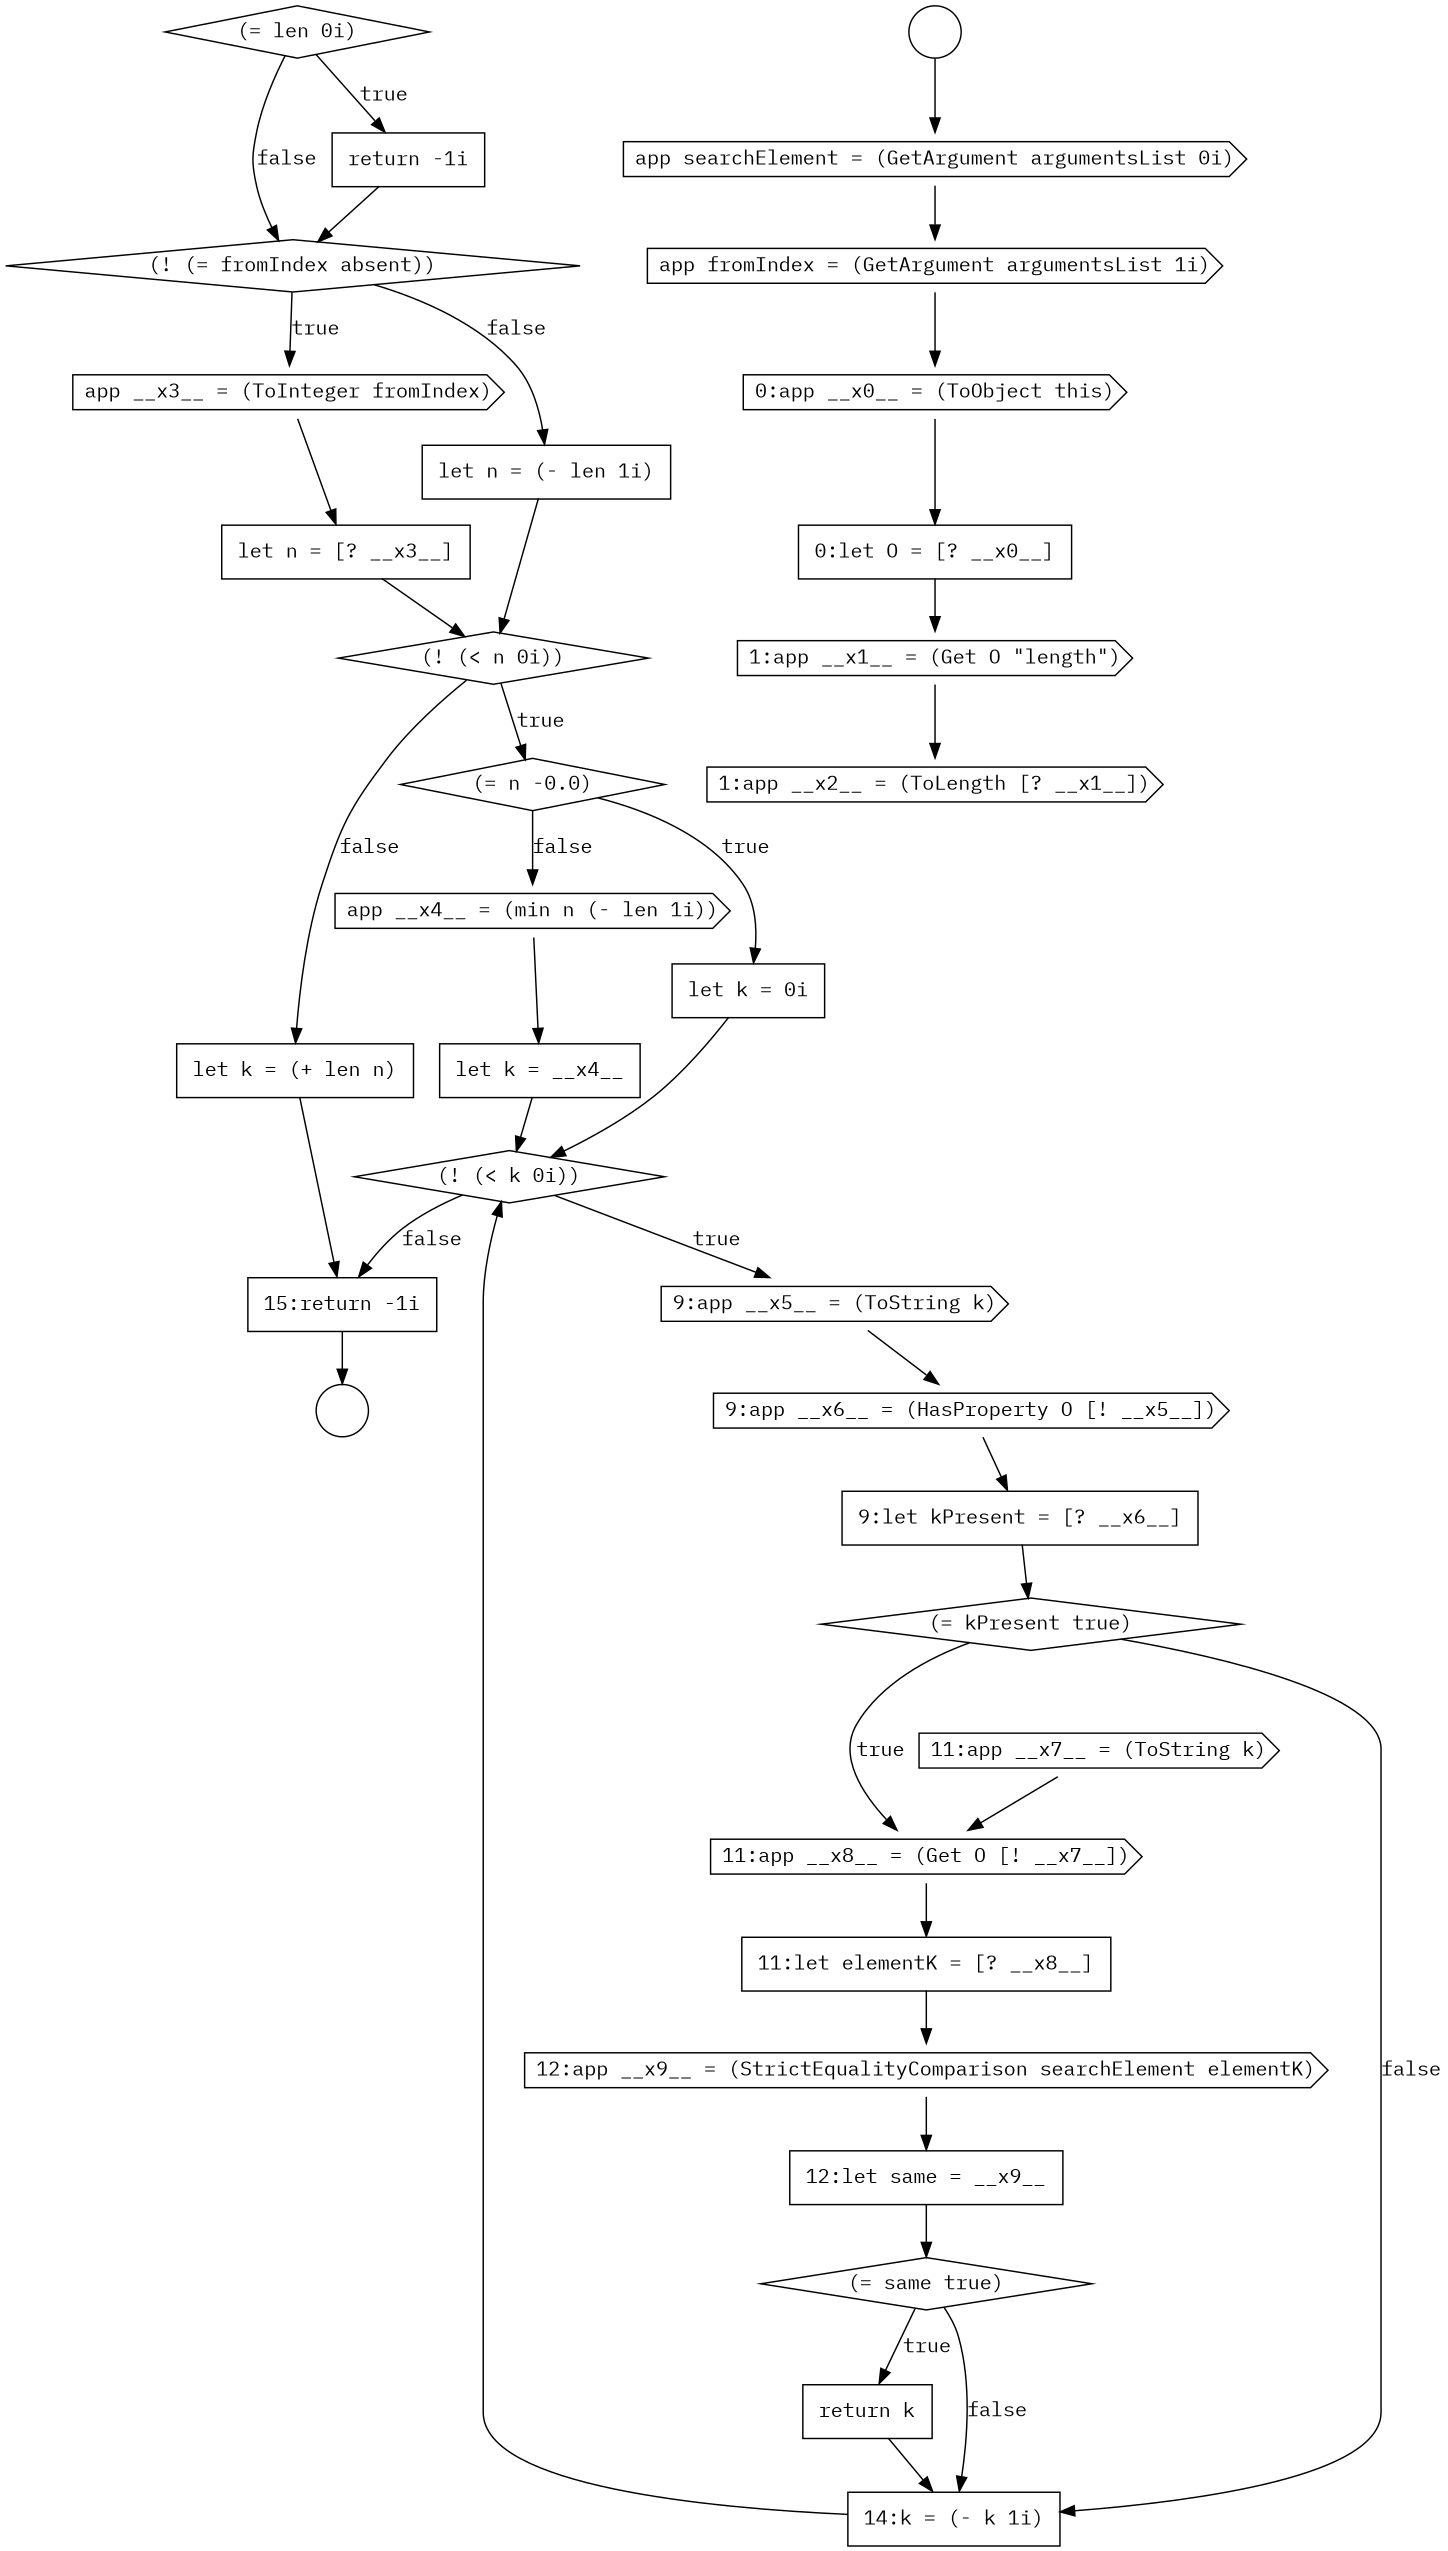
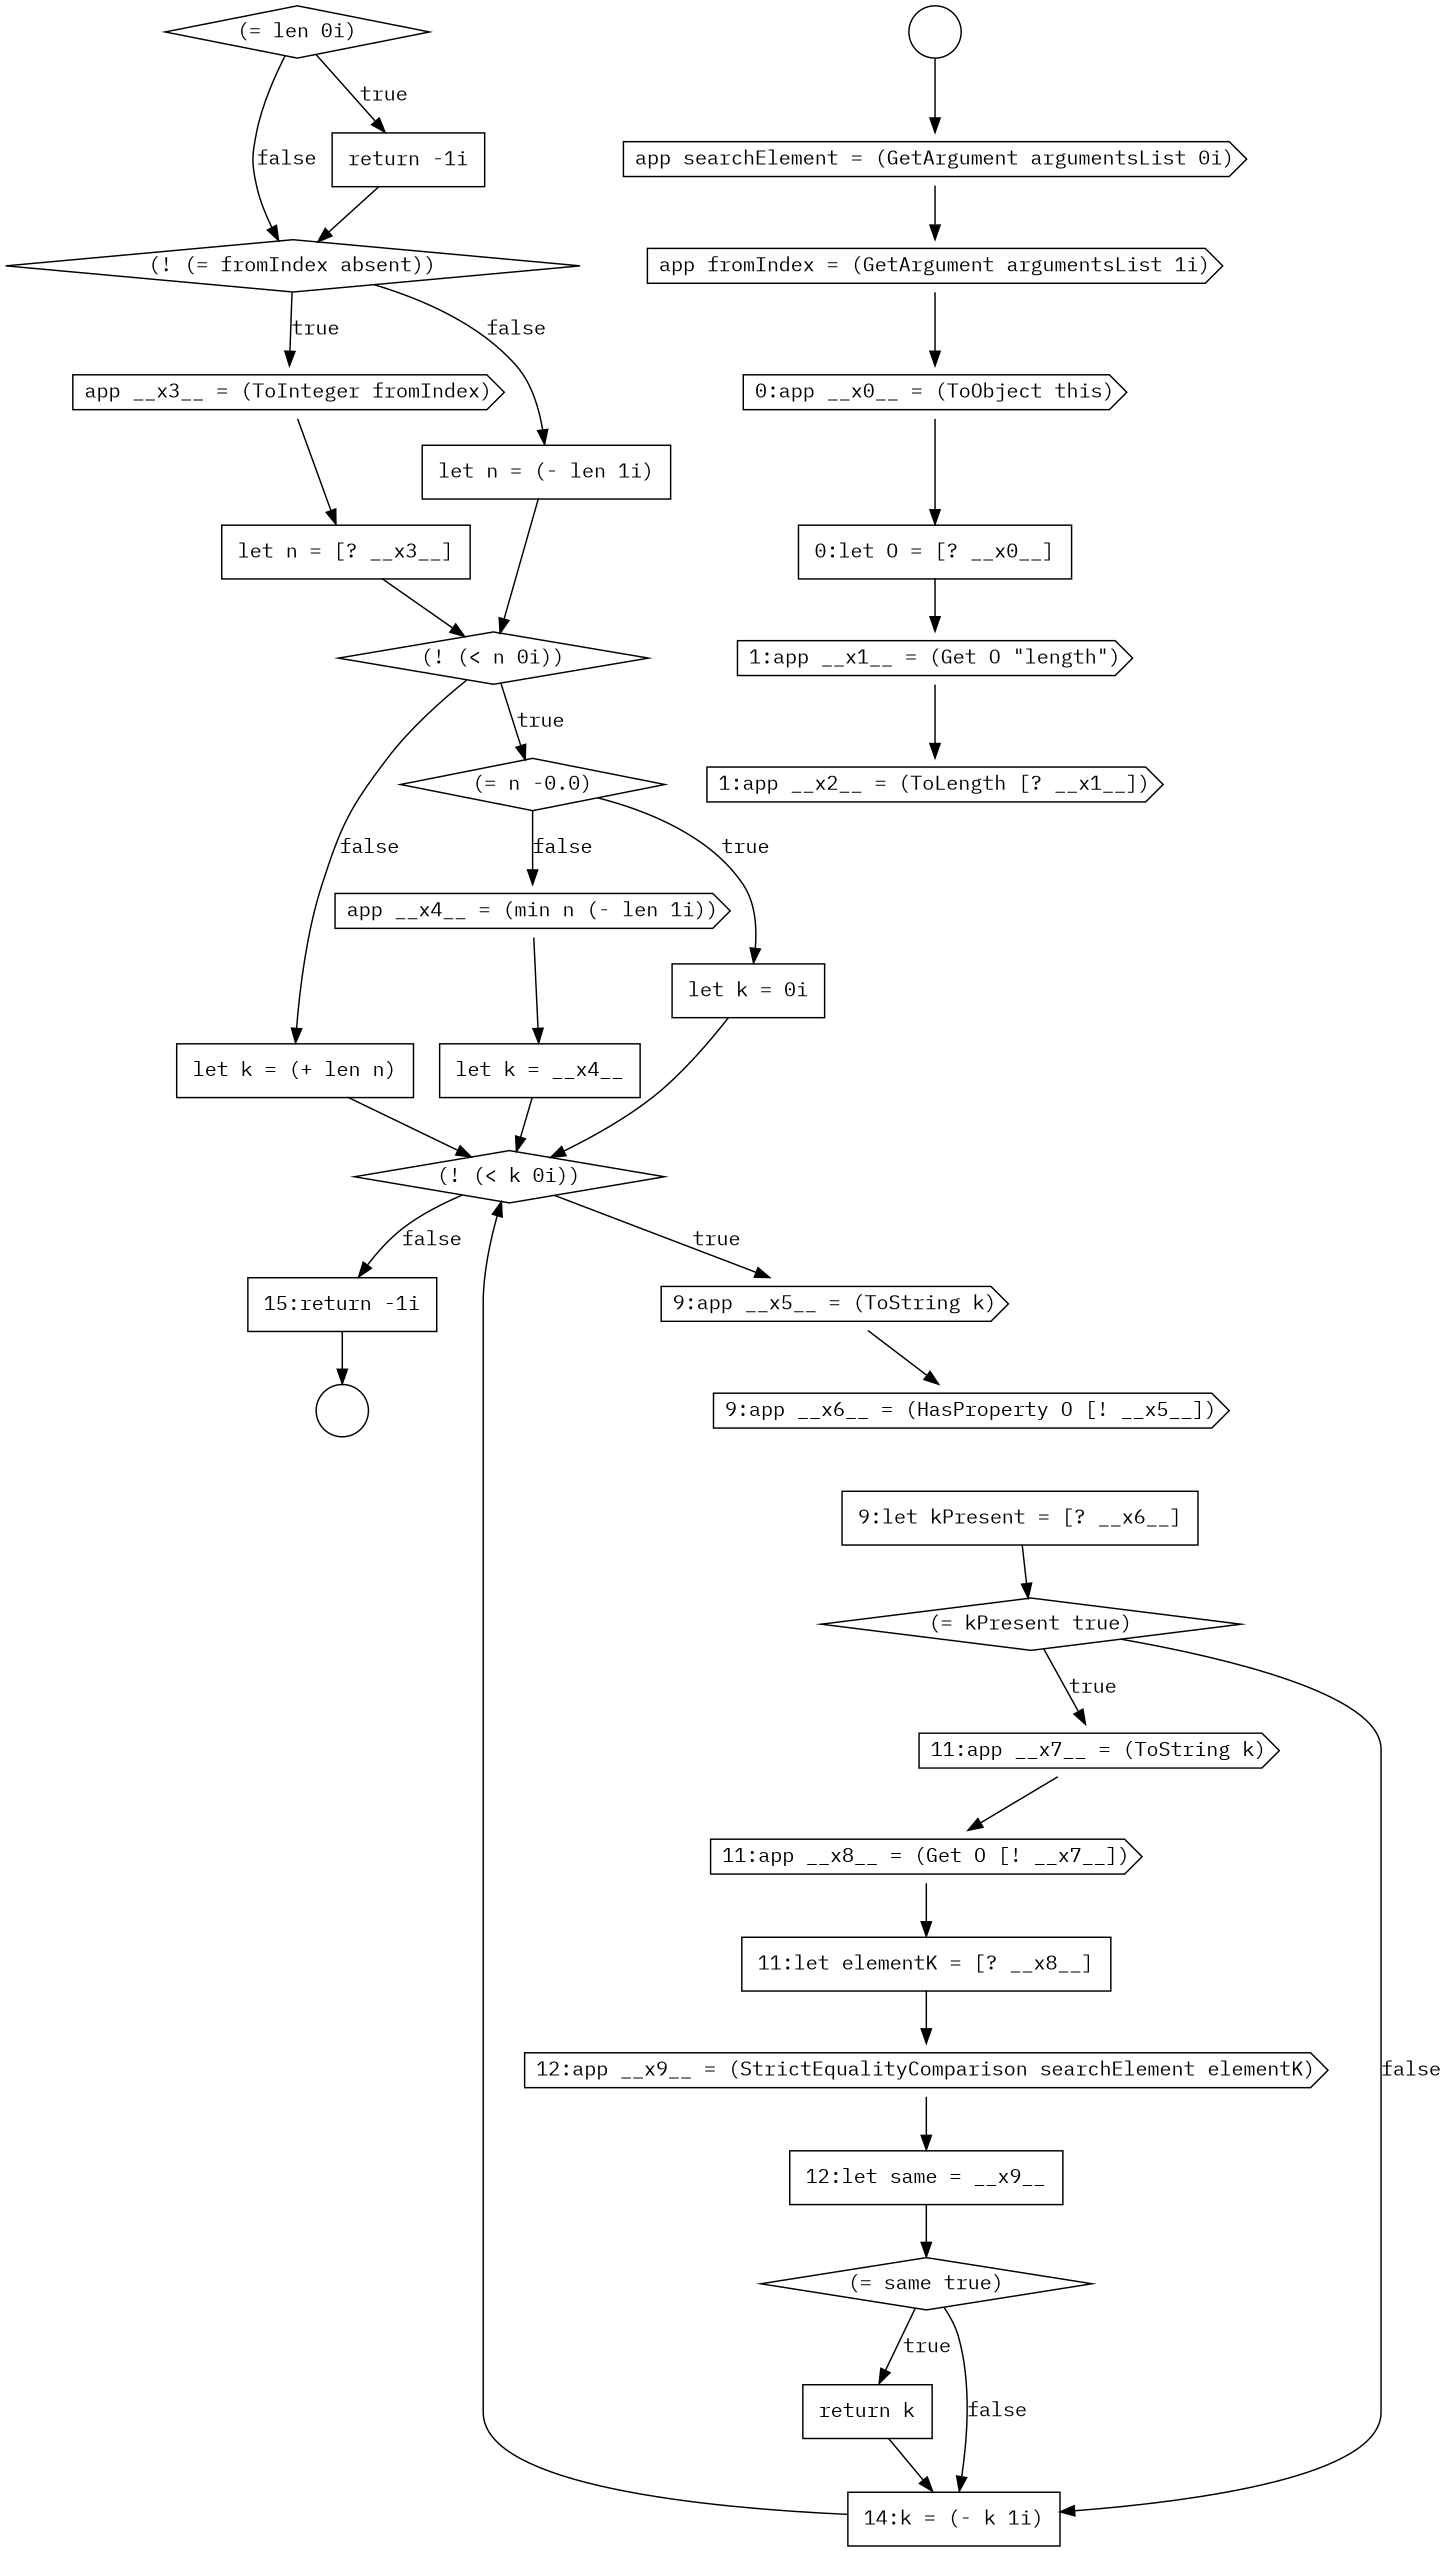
edge "let k = (+ len n)" -> "15:return -1i": now "let k = (+ len n)" -> "(! (< k 0i))"
edge "9:app __x6__ = (HasProperty O [! __x5__])" -> "9:let kPresent = [? __x6__]": removed
edge "(= kPresent true)" -> "11:app __x8__ = (Get O [! __x7__])": now "(= kPresent true)" -> "11:app __x7__ = (ToString k)"
